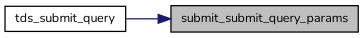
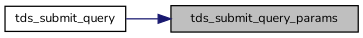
node "submit_submit_query_params": label "submit_submit_query_params" -> "tds_submit_query_params"
